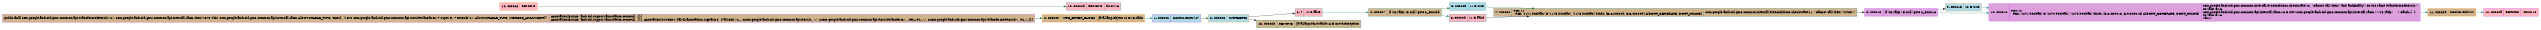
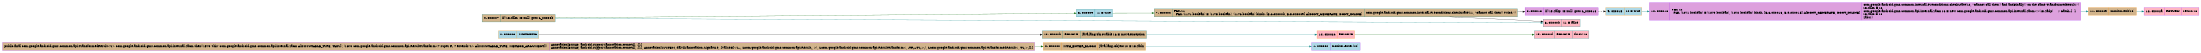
node "3: ?": removed
edge "8: 0x0013" -> "10: 0x0016": removed
edge "6: 0x000b" -> "7: 0x000c": reversed
edge "1: 0x0002" -> "2: 0x0003": removed
edge "13: 0x002b" -> "14: 0x002c": added
